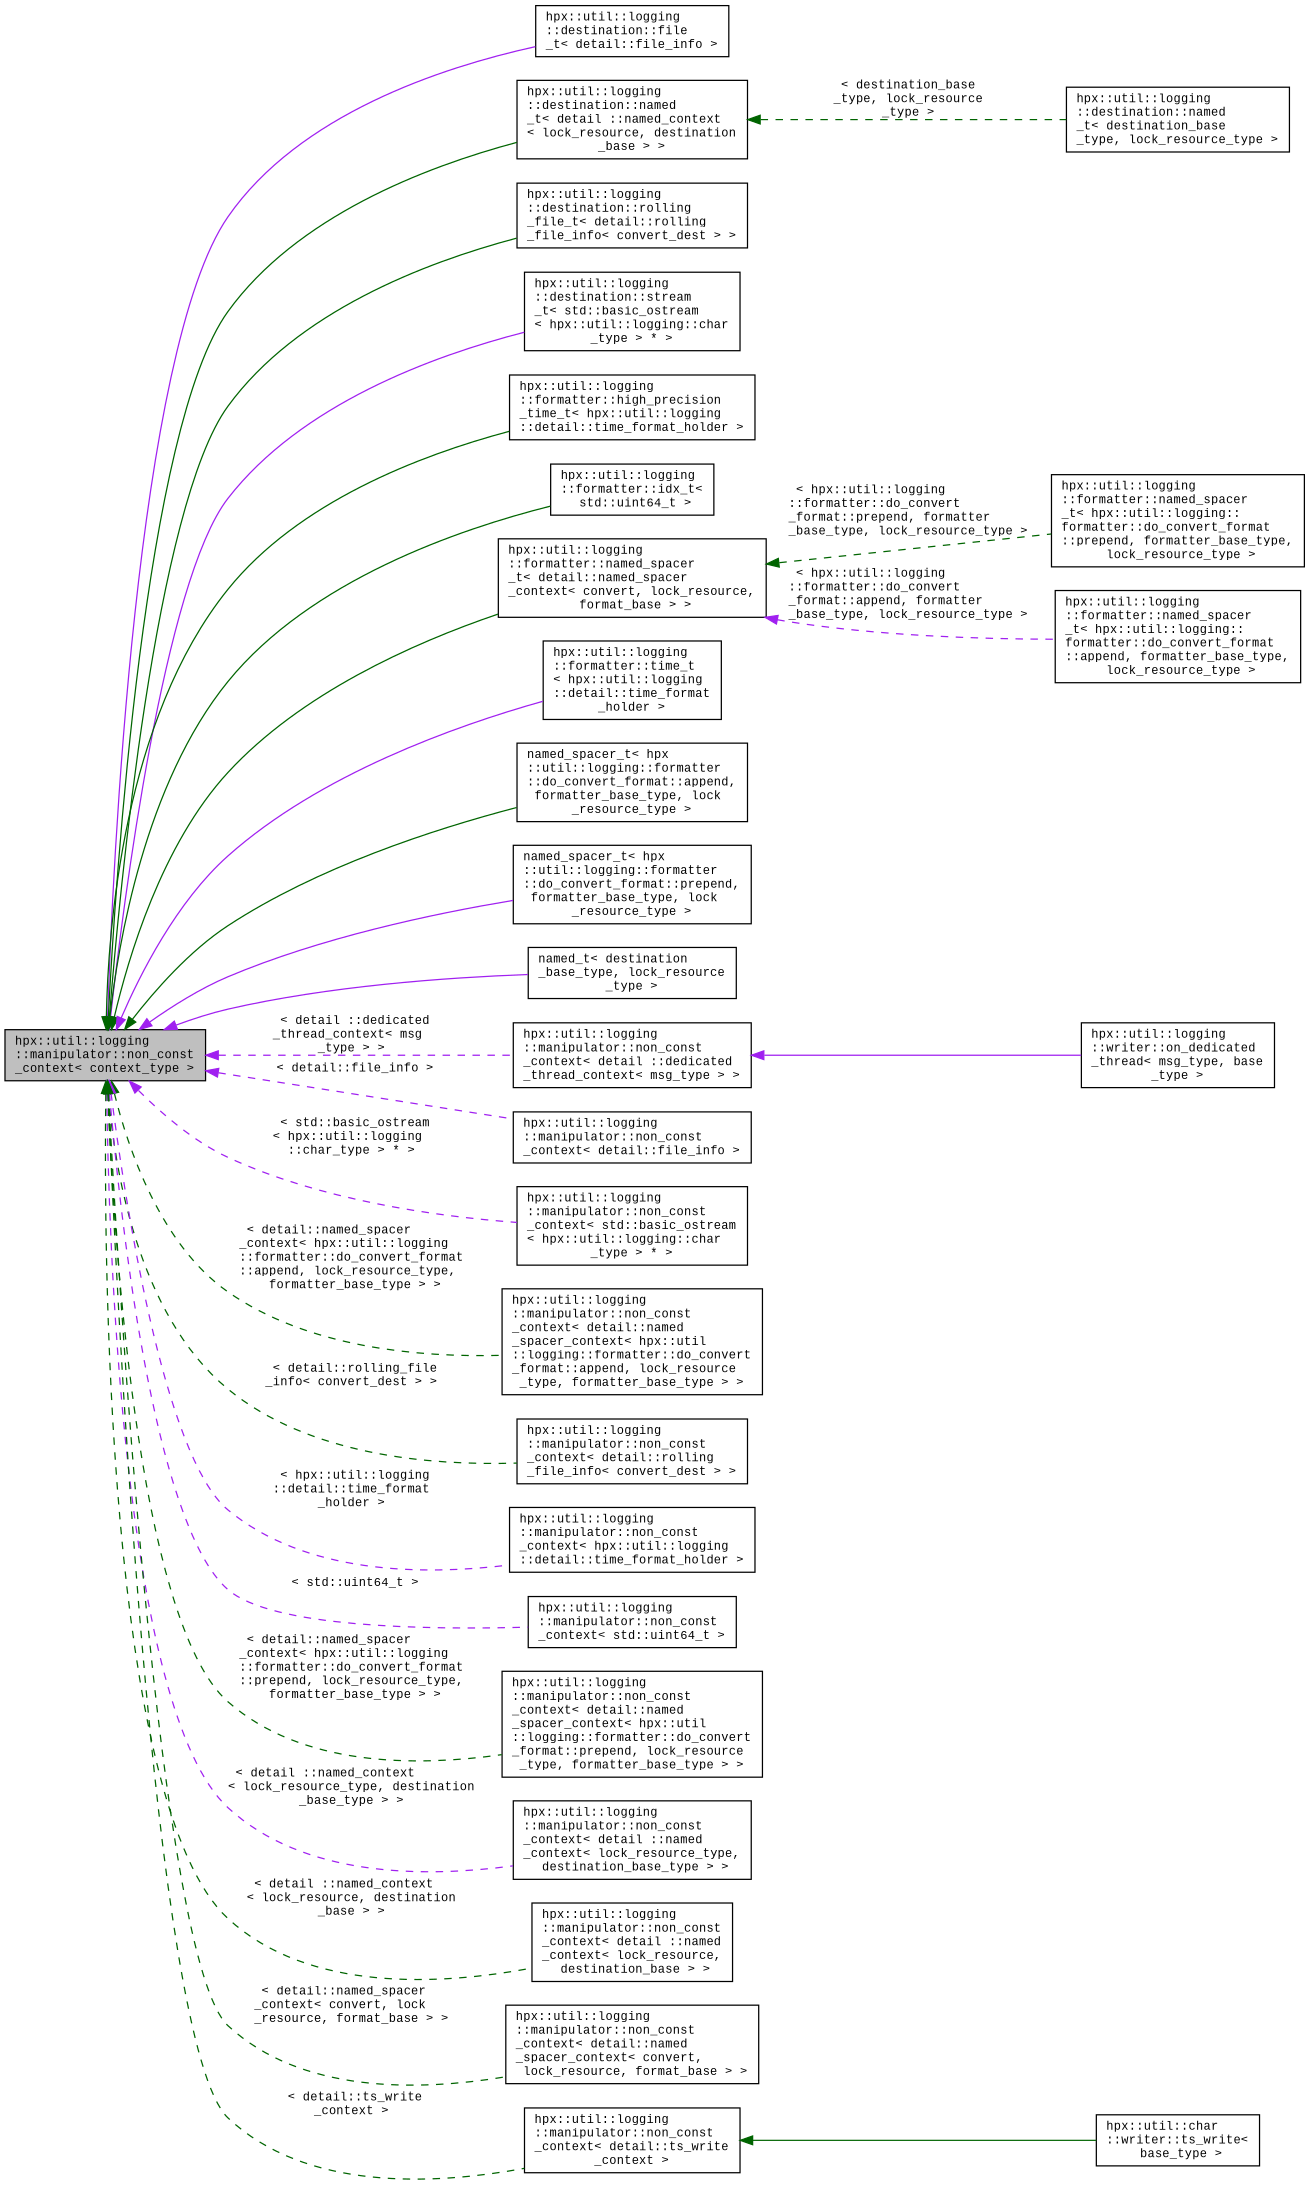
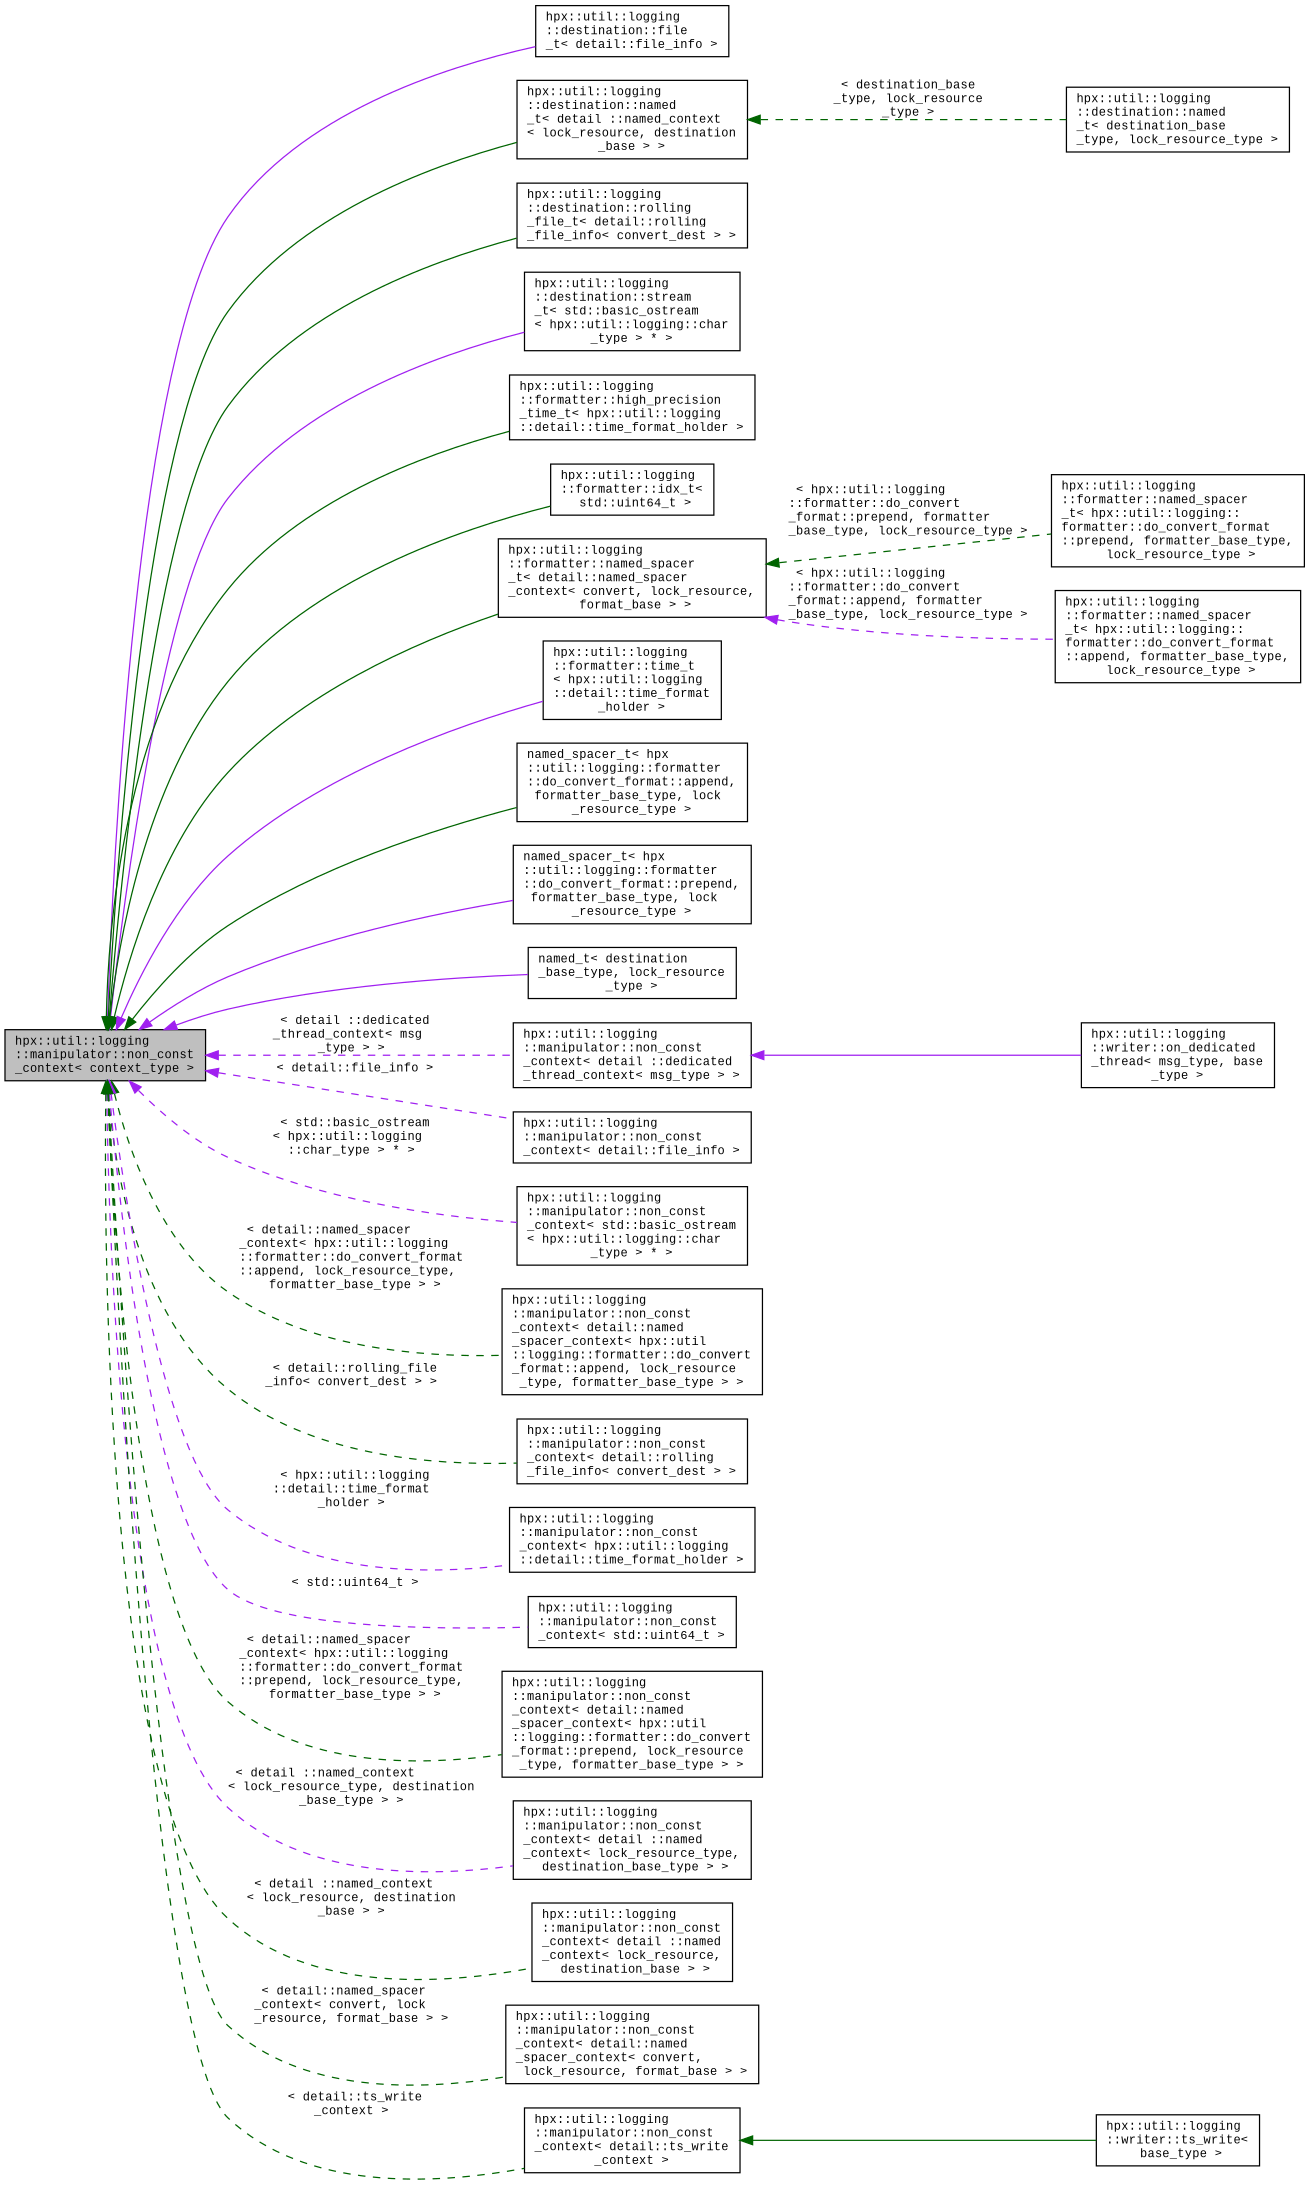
node "hpx::util::char ::writer::ts_write< base_type >": label "hpx::util::char ::writer::ts_write< base_type >" -> "hpx::util::logging ::writer::ts_write< base_type >"
